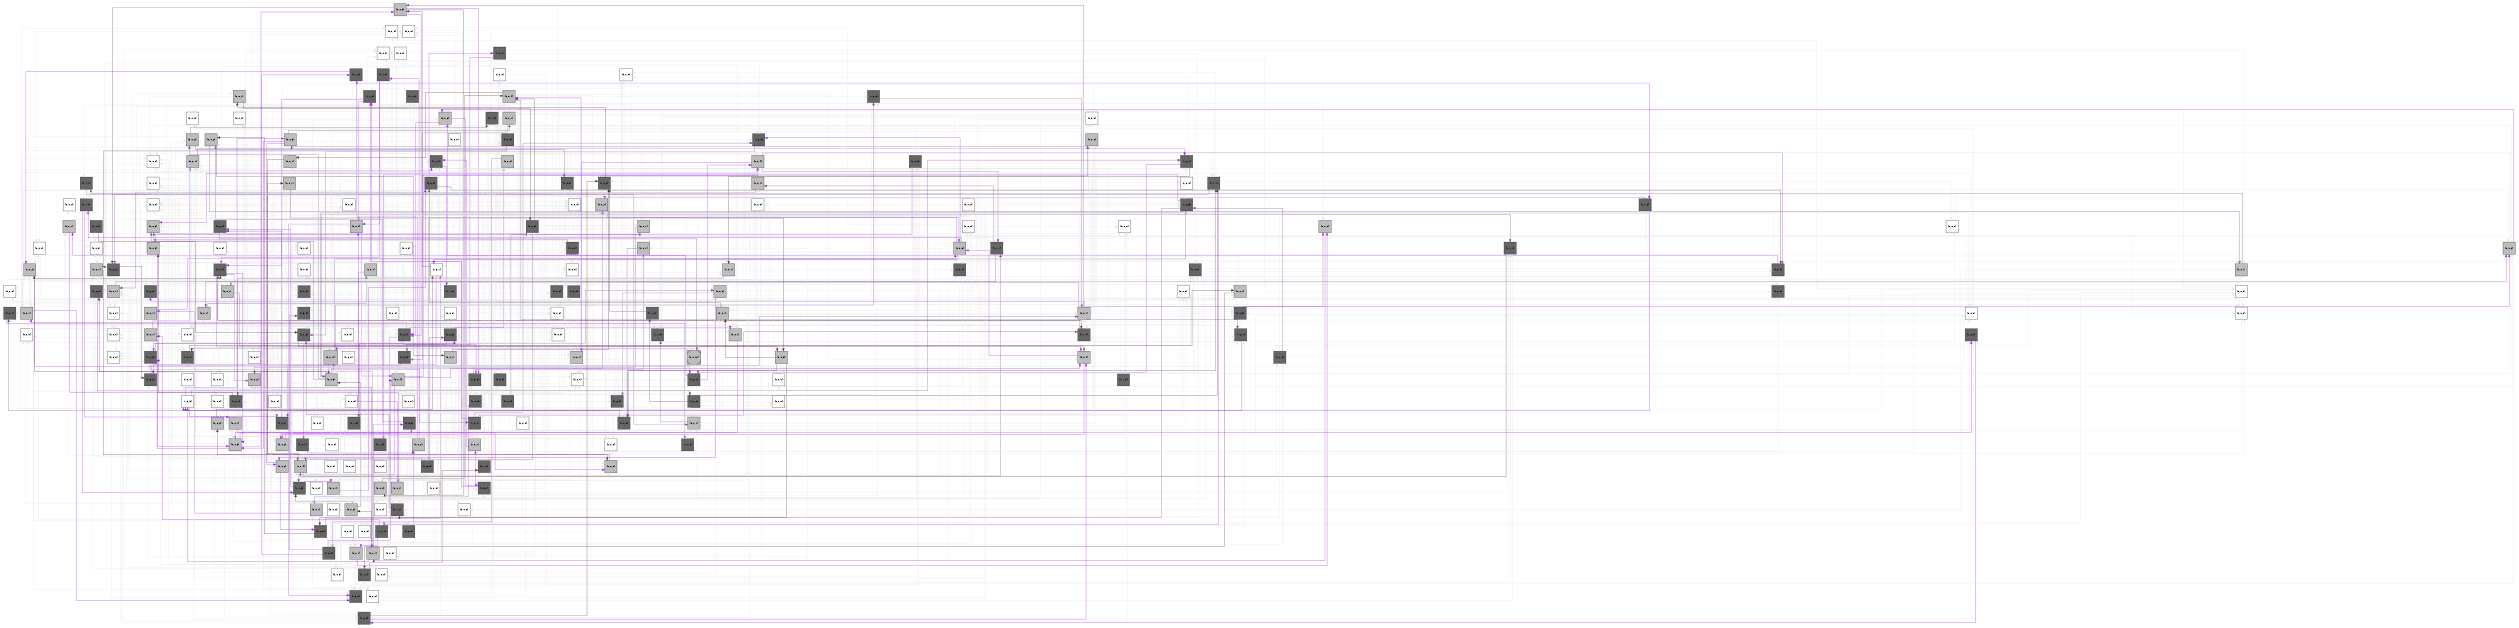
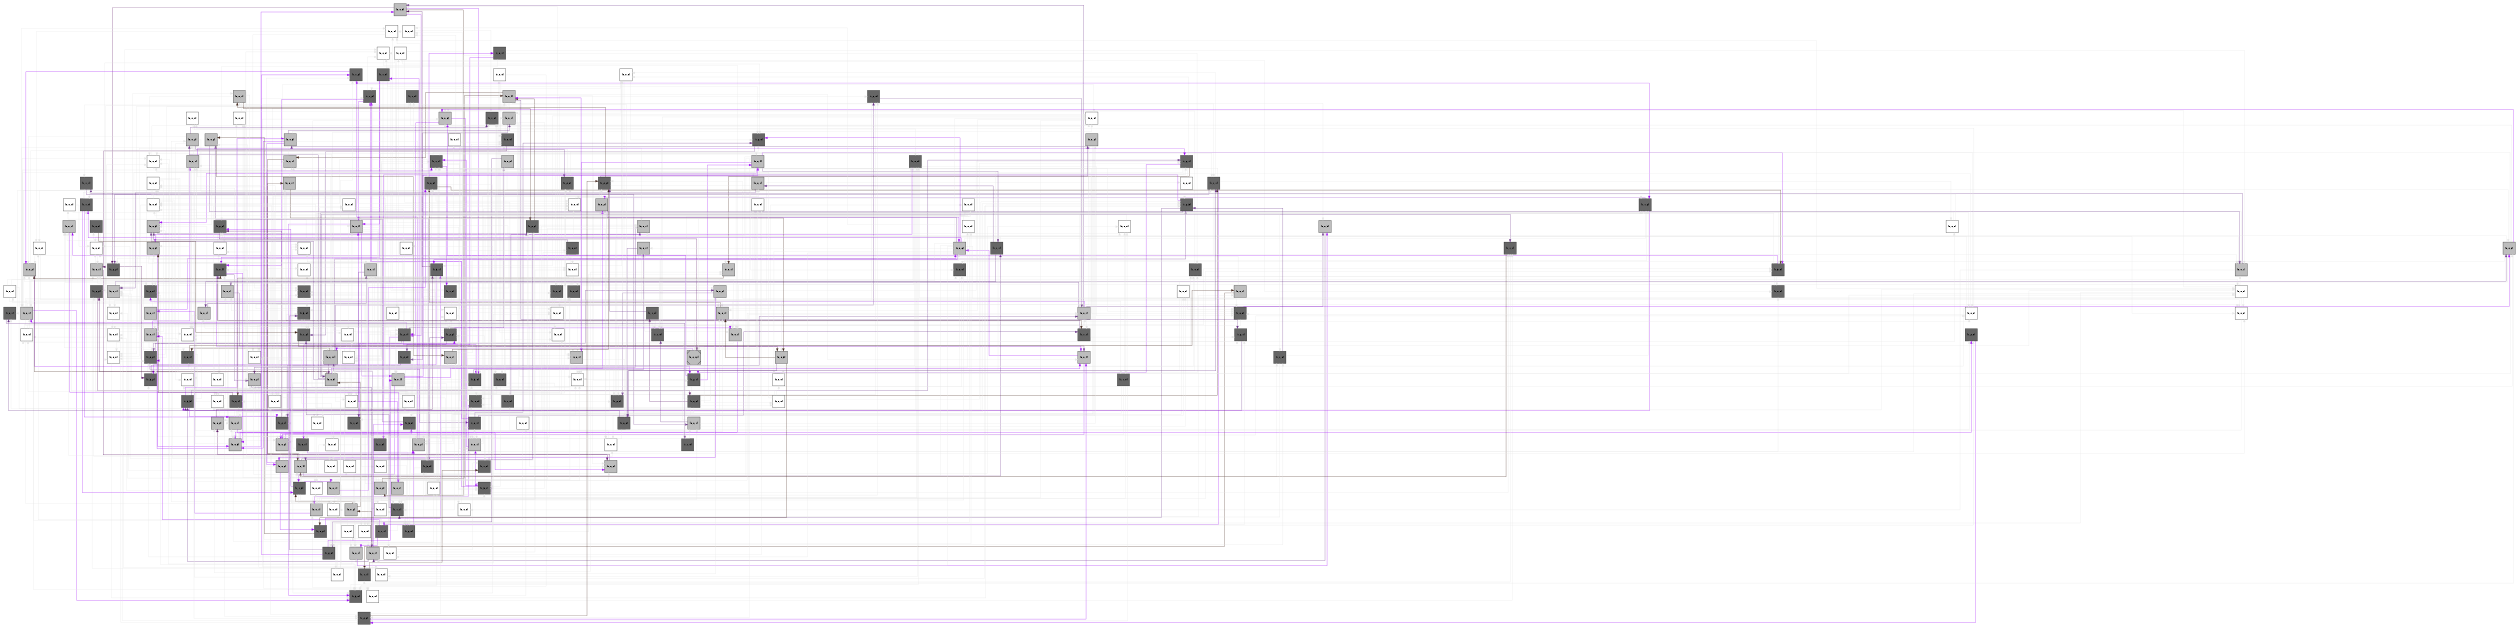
node "[1, 5, 1]": fillcolor #ffffff -> #666666
node "[1, 3, 3]": fillcolor #ffffff -> #666666
